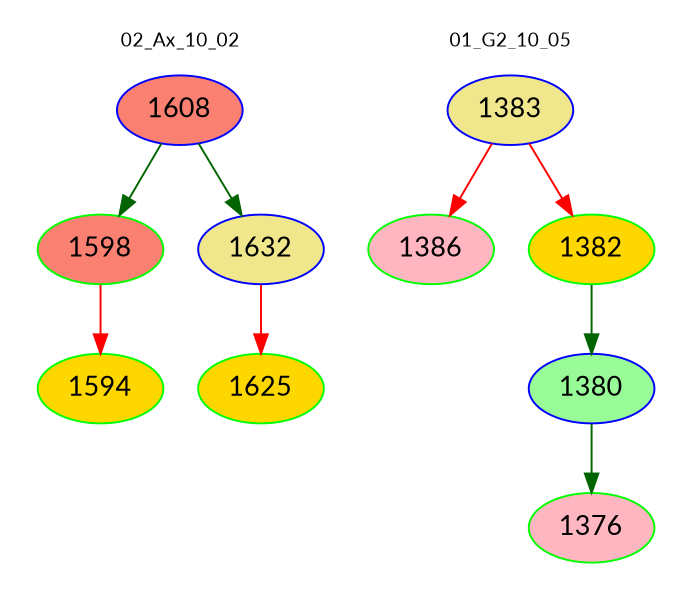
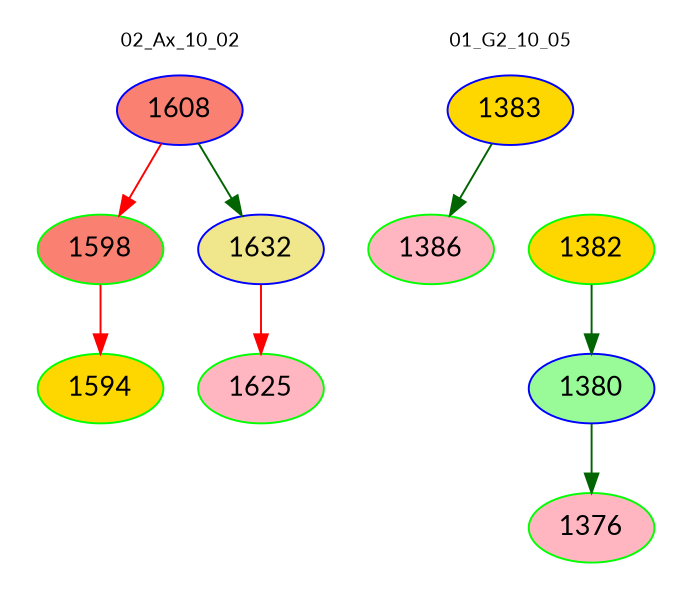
node "1383": fillcolor khaki -> gold
edge "1608" -> "1598": color darkgreen -> red
edge "1383" -> "1386": color red -> darkgreen
edge "1383" -> "1382": removed
node "1625": fillcolor gold -> lightpink
